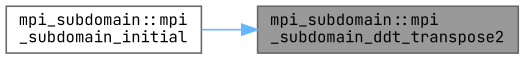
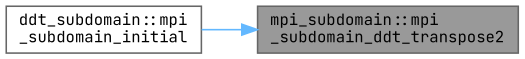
node "mpi_subdomain::mpi _subdomain_initial": label "mpi_subdomain::mpi _subdomain_initial" -> "ddt_subdomain::mpi _subdomain_initial"
